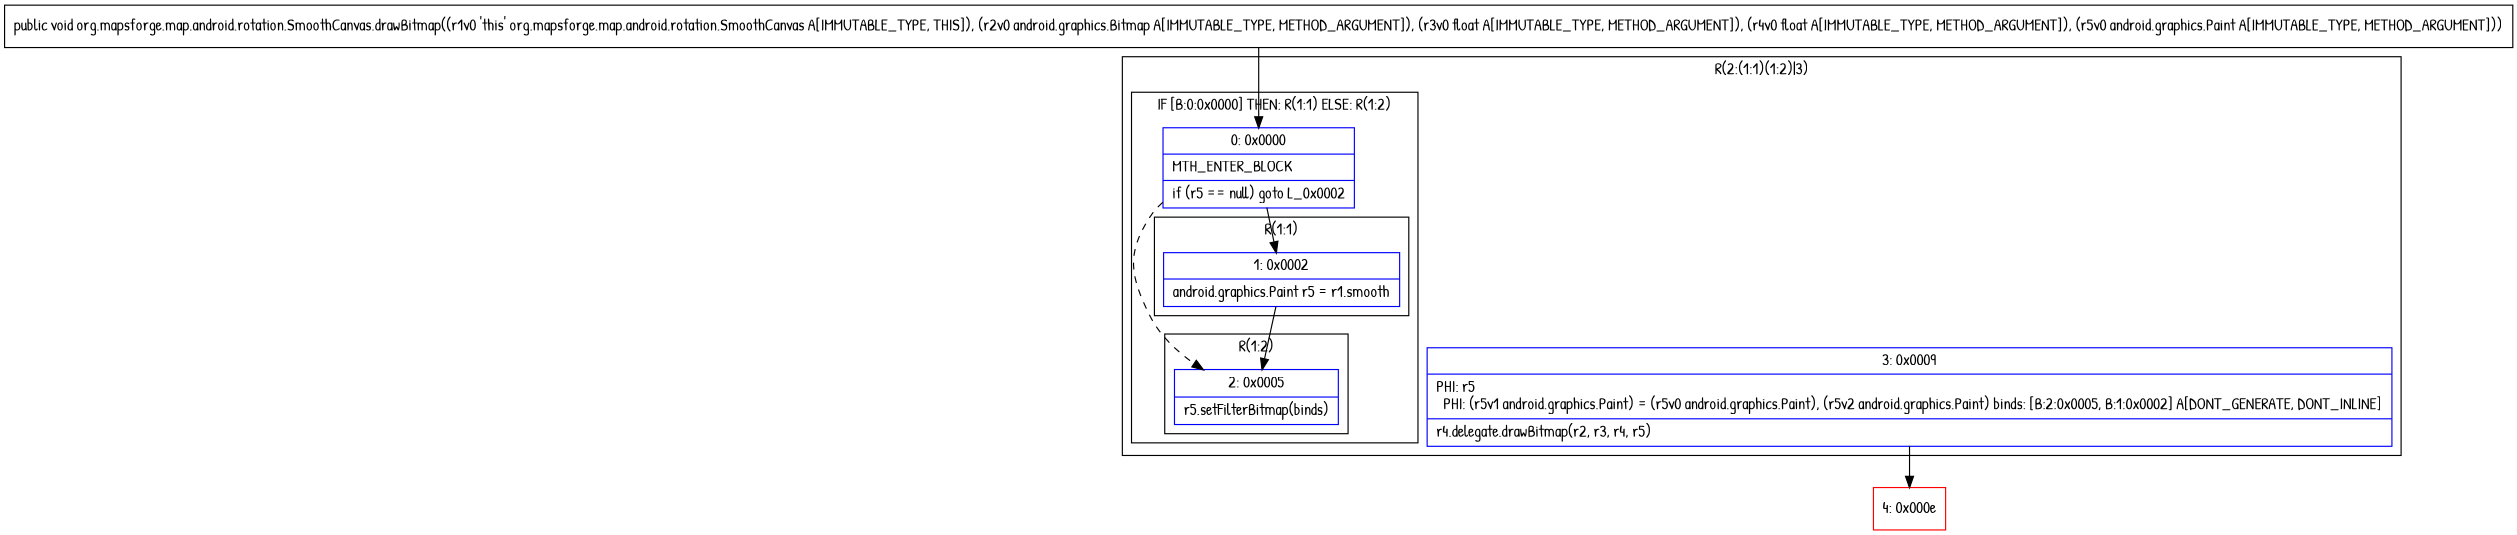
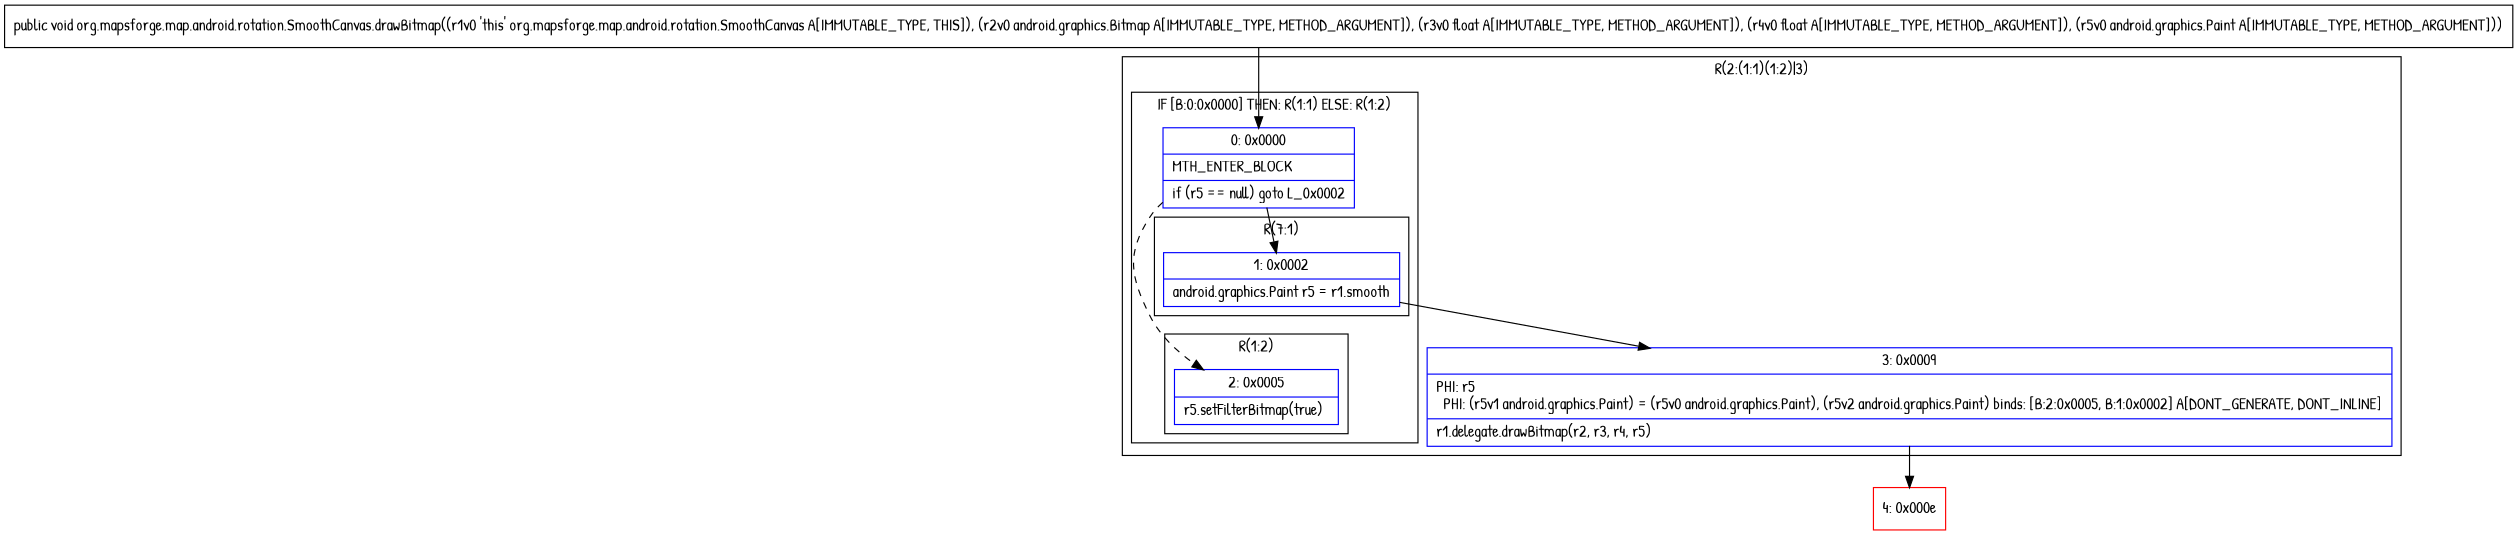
cluster "R(1:1)": label "R(1:1)" -> "R(7:1)"
edge "1: 0x0002" -> "2: 0x0005": now "1: 0x0002" -> "3: 0x0009"
node "2: 0x0005": text "r5.setFilterBitmap(binds)" -> "r5.setFilterBitmap(true)"
node "3: 0x0009": text "r4.delegate.drawBitmap(r2, r3, r4, r5)" -> "r1.delegate.drawBitmap(r2, r3, r4, r5)"
